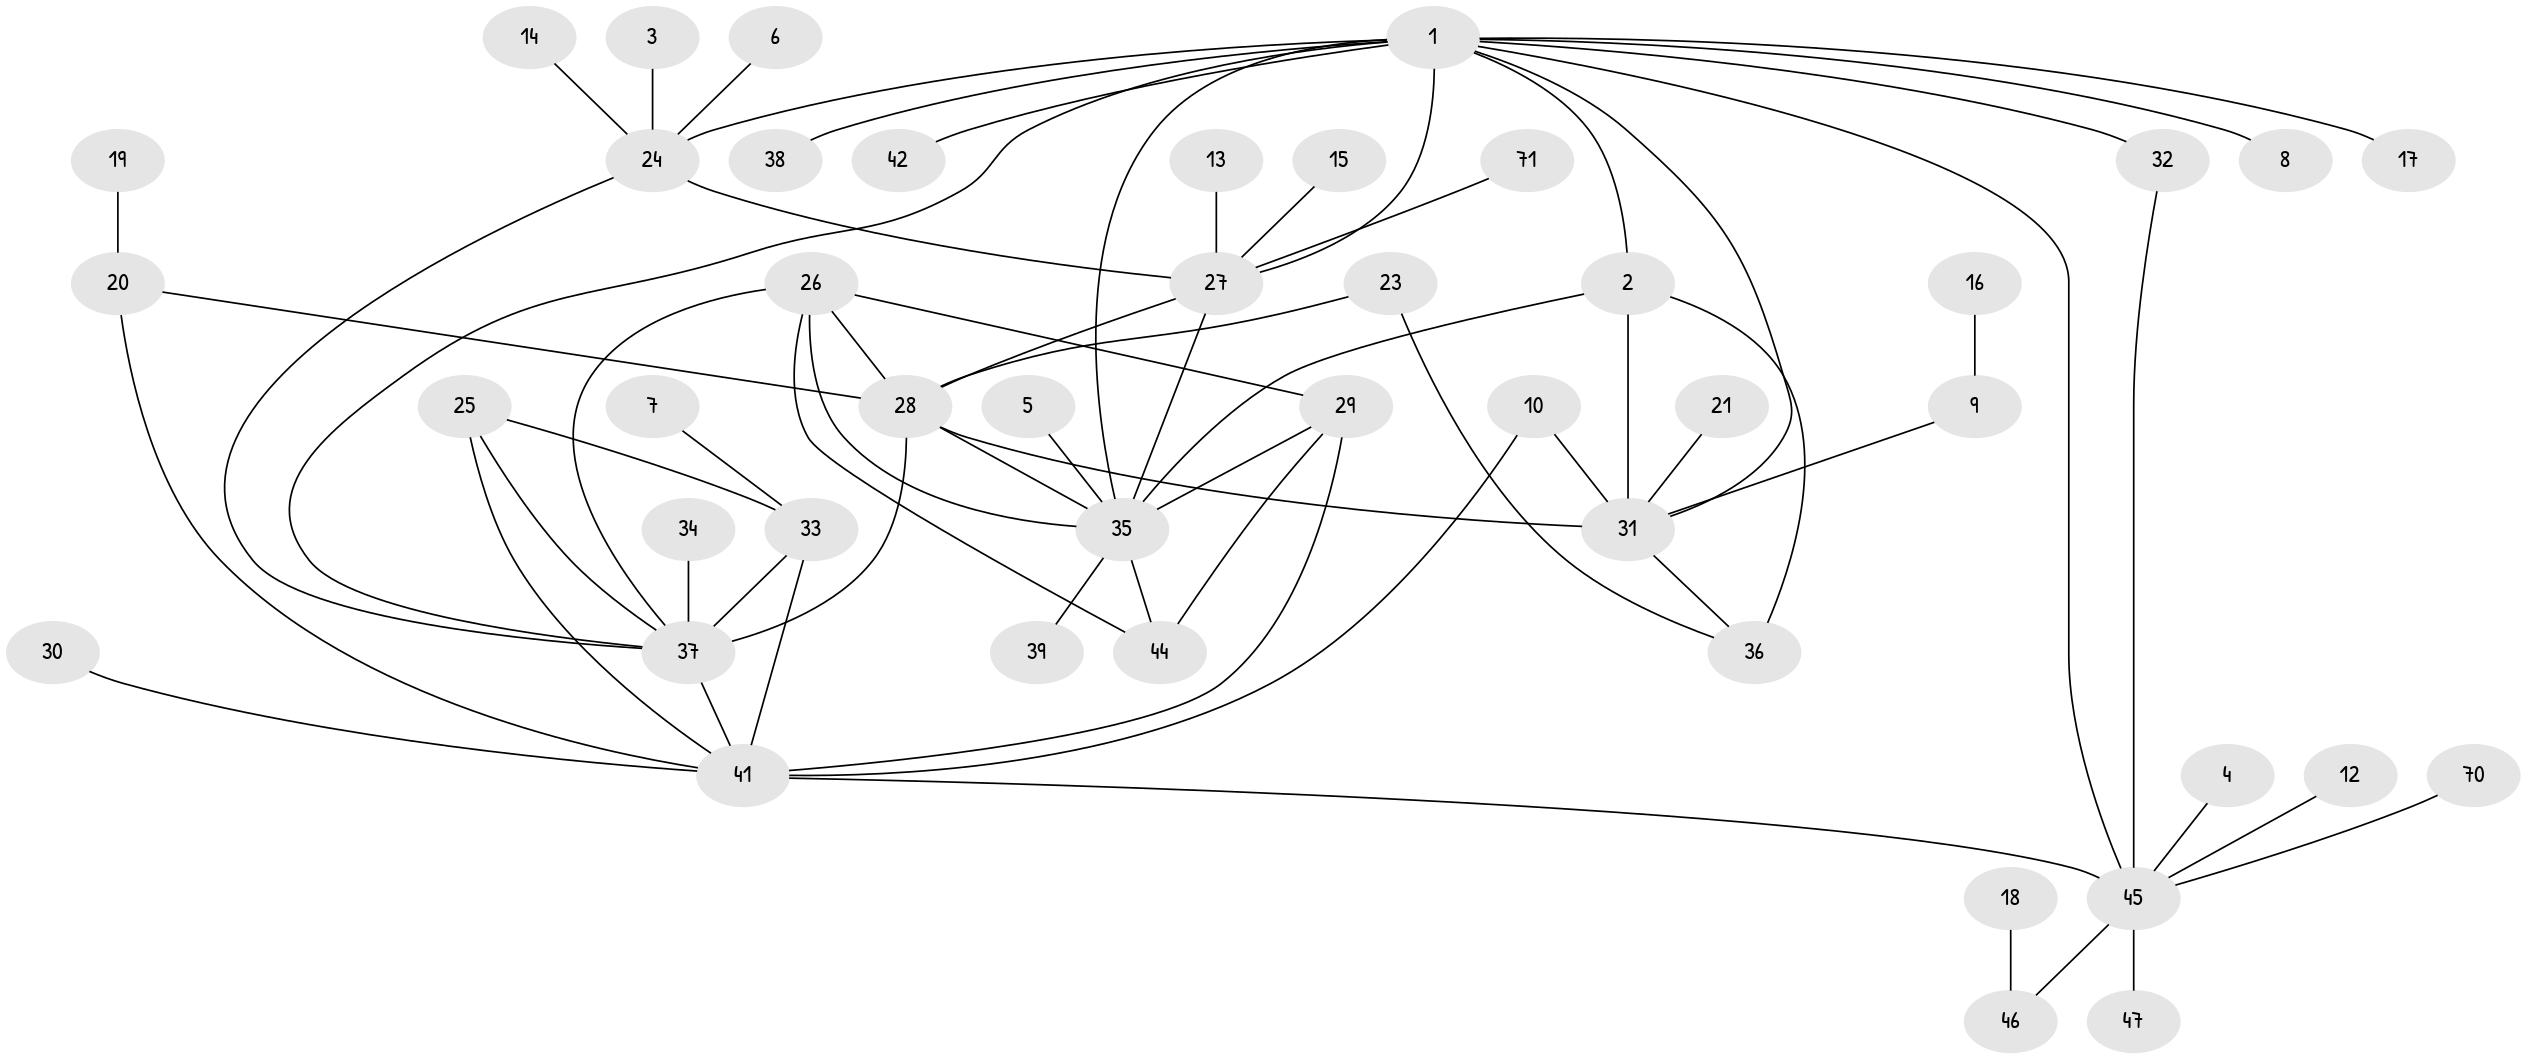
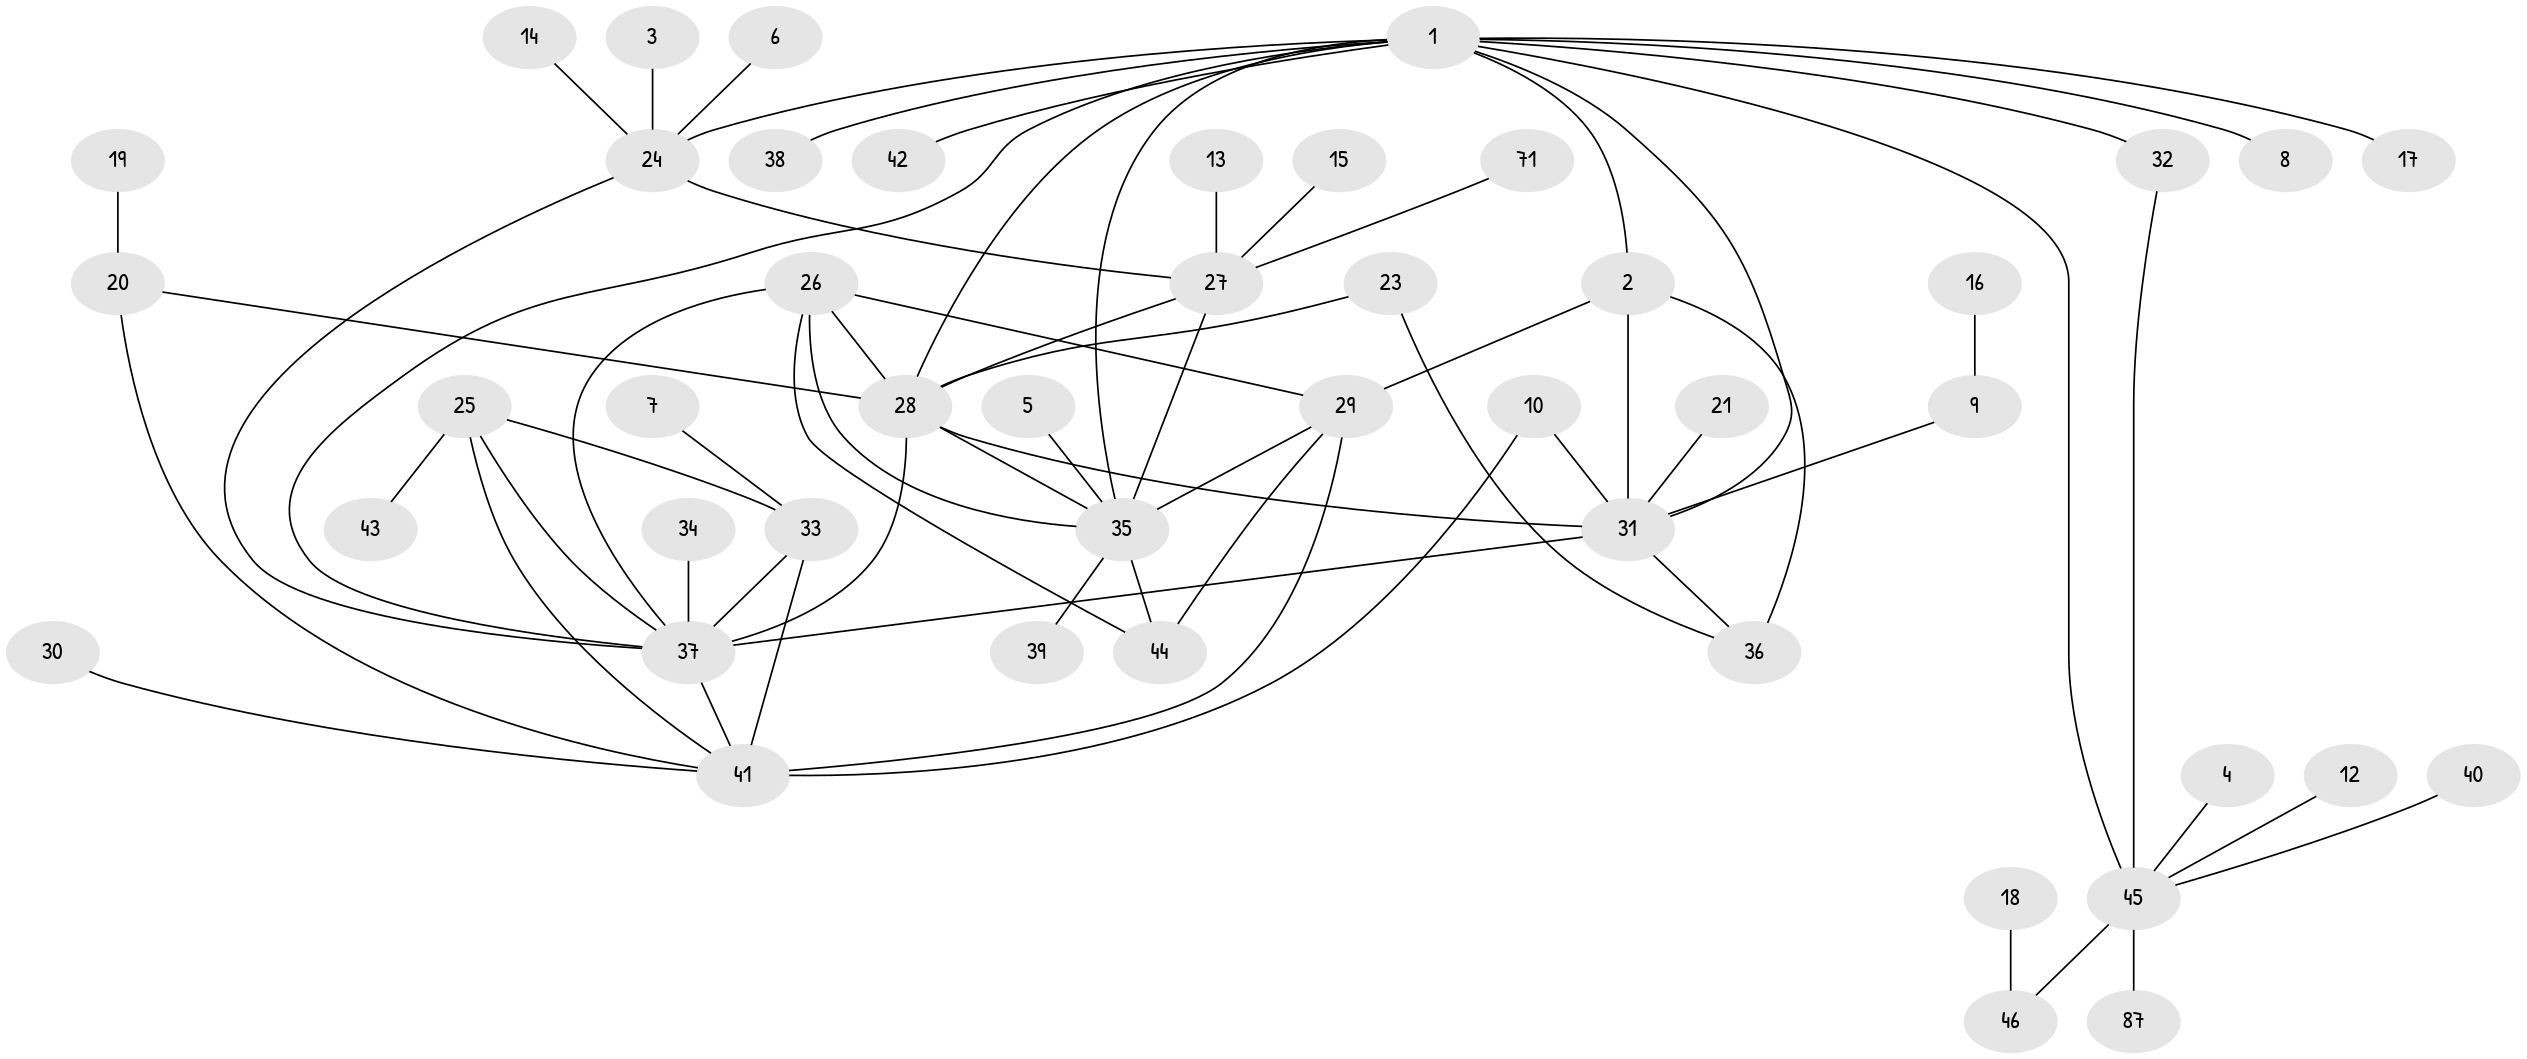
edge "1" -- "27": now "1" -- "28"
edge "2" -- "35": now "2" -- "29"
node "43": added
edge "31" -- "37": added
node "70": label "70" -> "40"
edge "41" -- "45": removed
node "47": label "47" -> "87"
